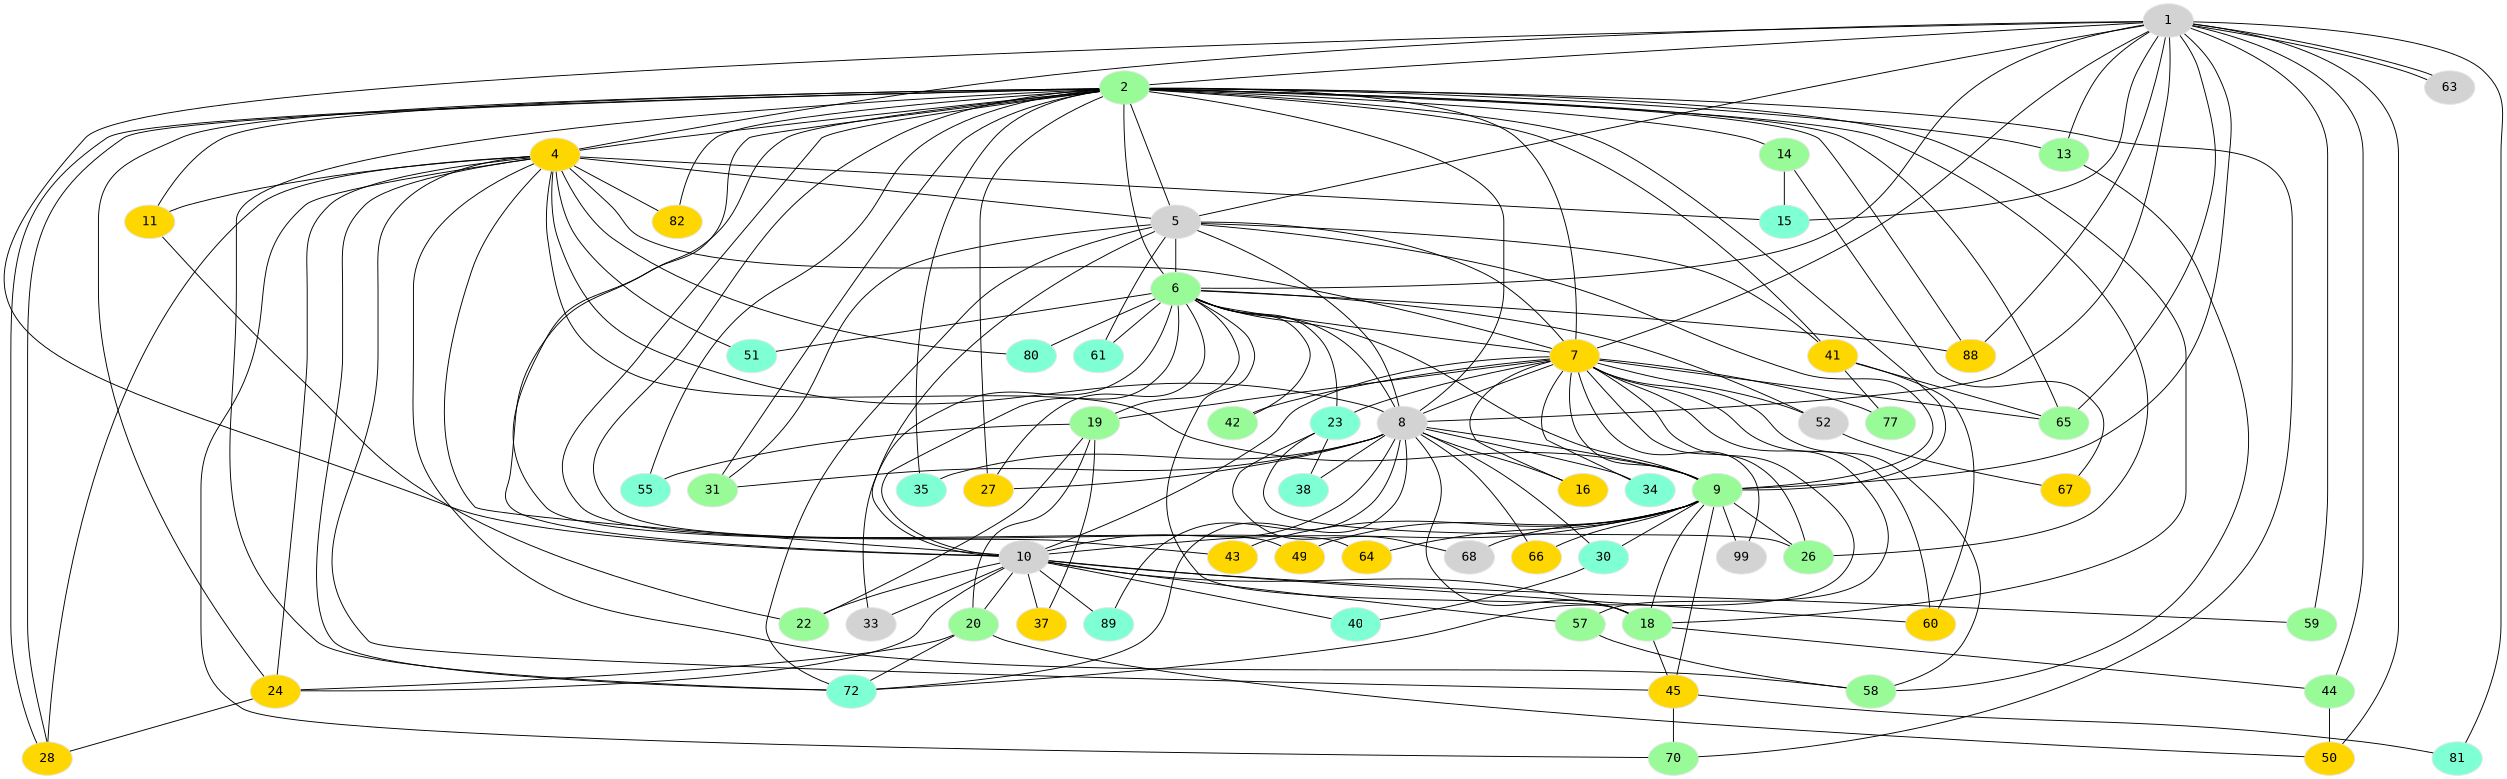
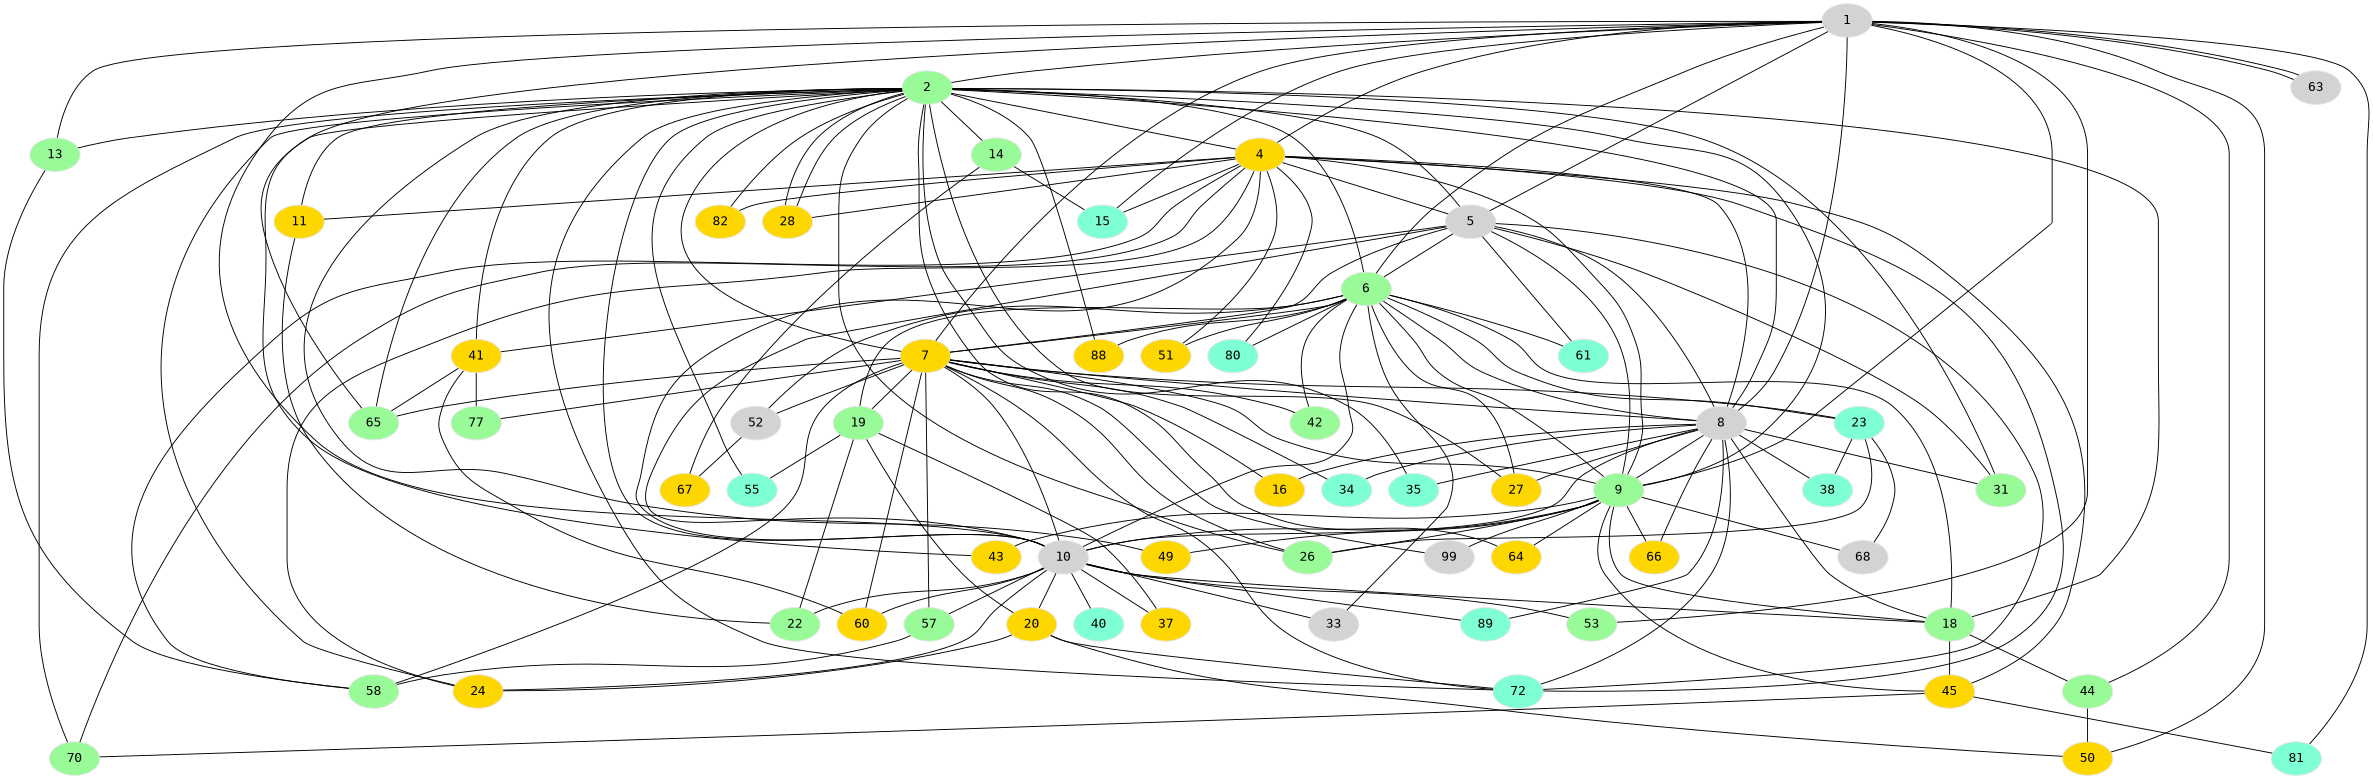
edge "1" -- "88": removed
edge "4" -- "7": removed
node "51": fillcolor aquamarine -> gold
node "30": removed
node "20": fillcolor palegreen -> gold
node "59": label "59" -> "53"
edge "24" -- "28": removed
